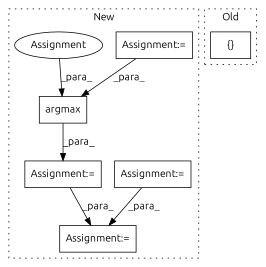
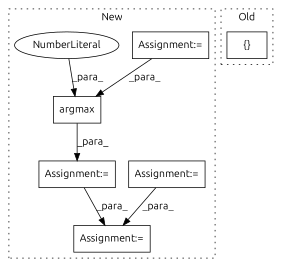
node "Assignment": label "Assignment" -> "NumberLiteral"
